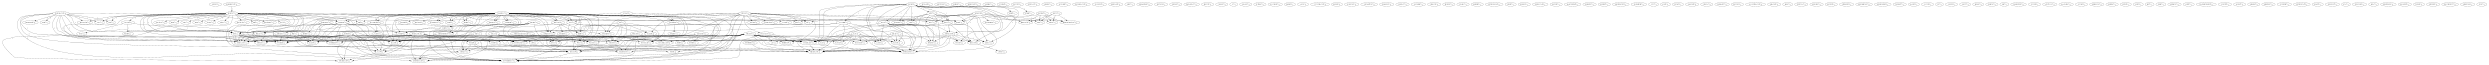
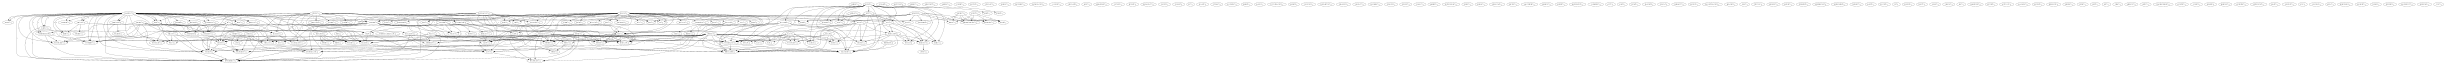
edge "possession(1)" -> "greece(5)": reversed
edge "salonica(14)" -> "refuge(2)": now "salonica(14)" -> "existence(1)"
